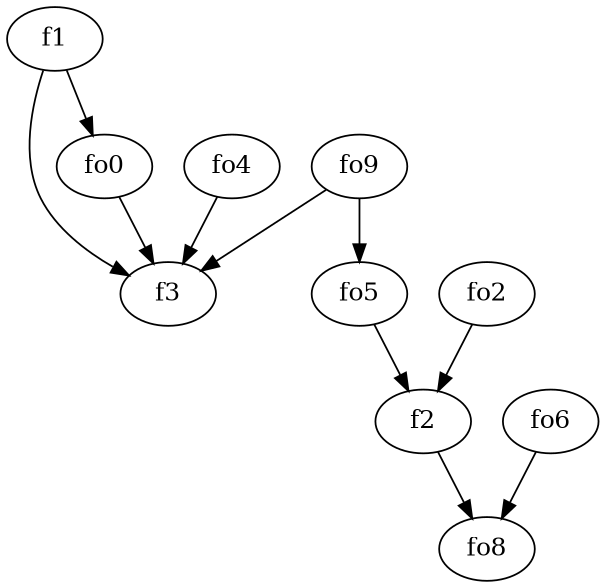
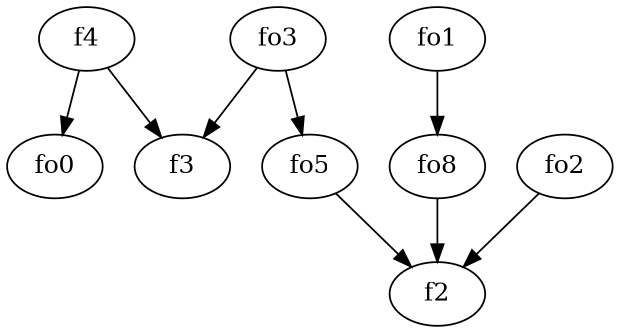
node "f1": label "f1" -> "f4"
node "fo4": removed
node "fo9": label "fo9" -> "fo3"
edge "fo0" -> "f3": removed
node "fo6": label "fo6" -> "fo1"
edge "f2" -> "fo8": reversed
